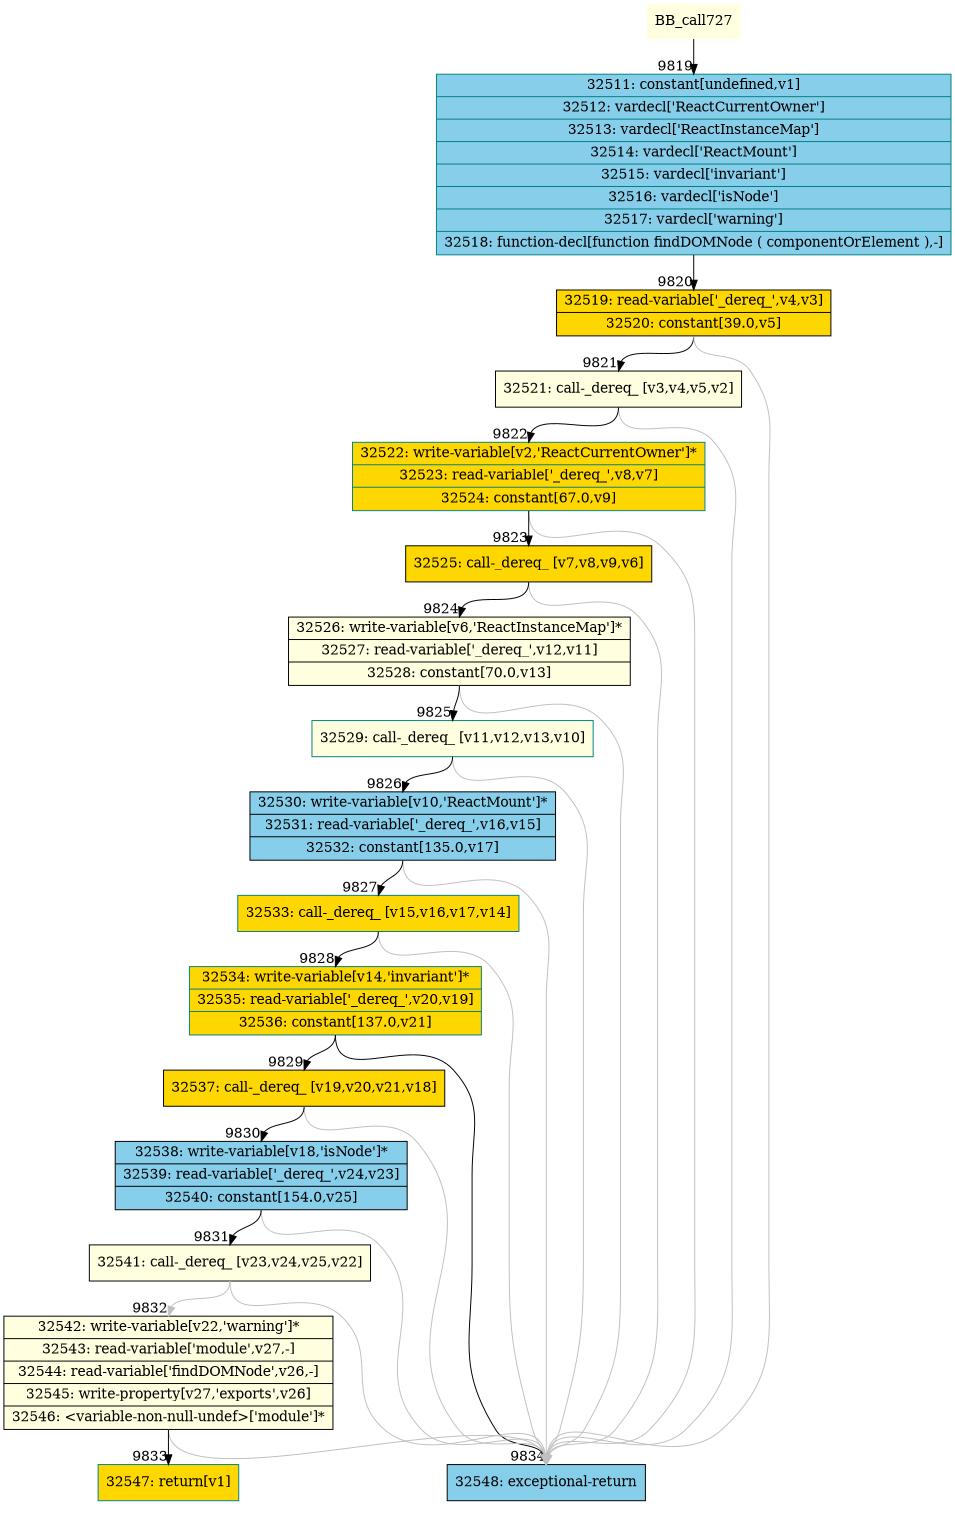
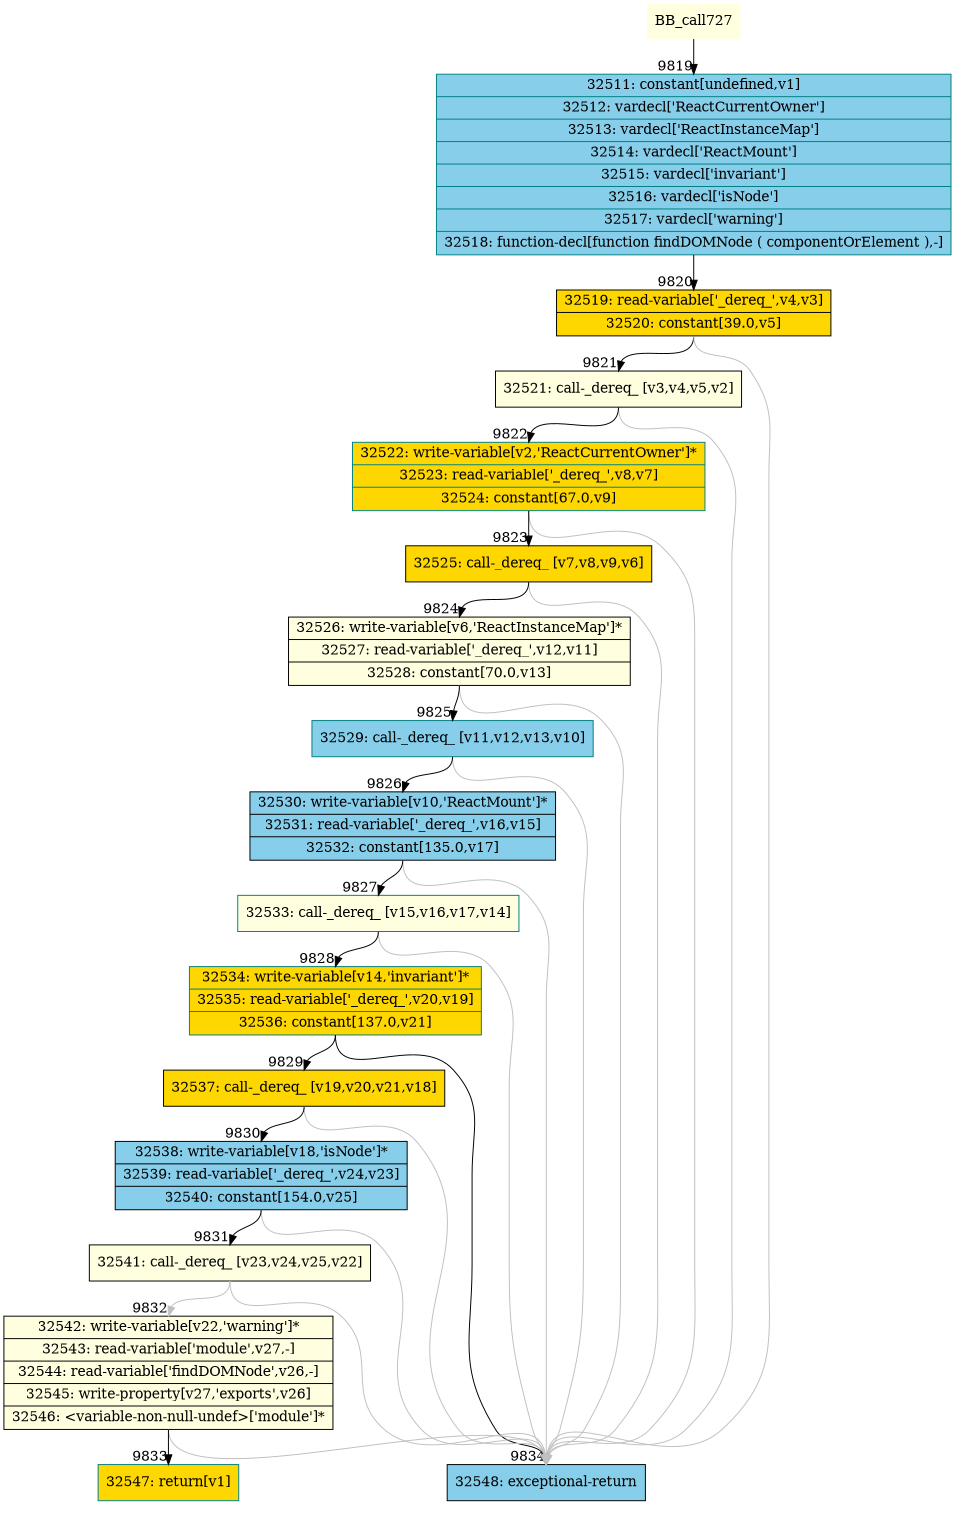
node "32529: call-_dereq_ [v11,v12,v13,v10]": fillcolor lightyellow -> skyblue
node "32533: call-_dereq_ [v15,v16,v17,v14]": fillcolor gold -> lightyellow
